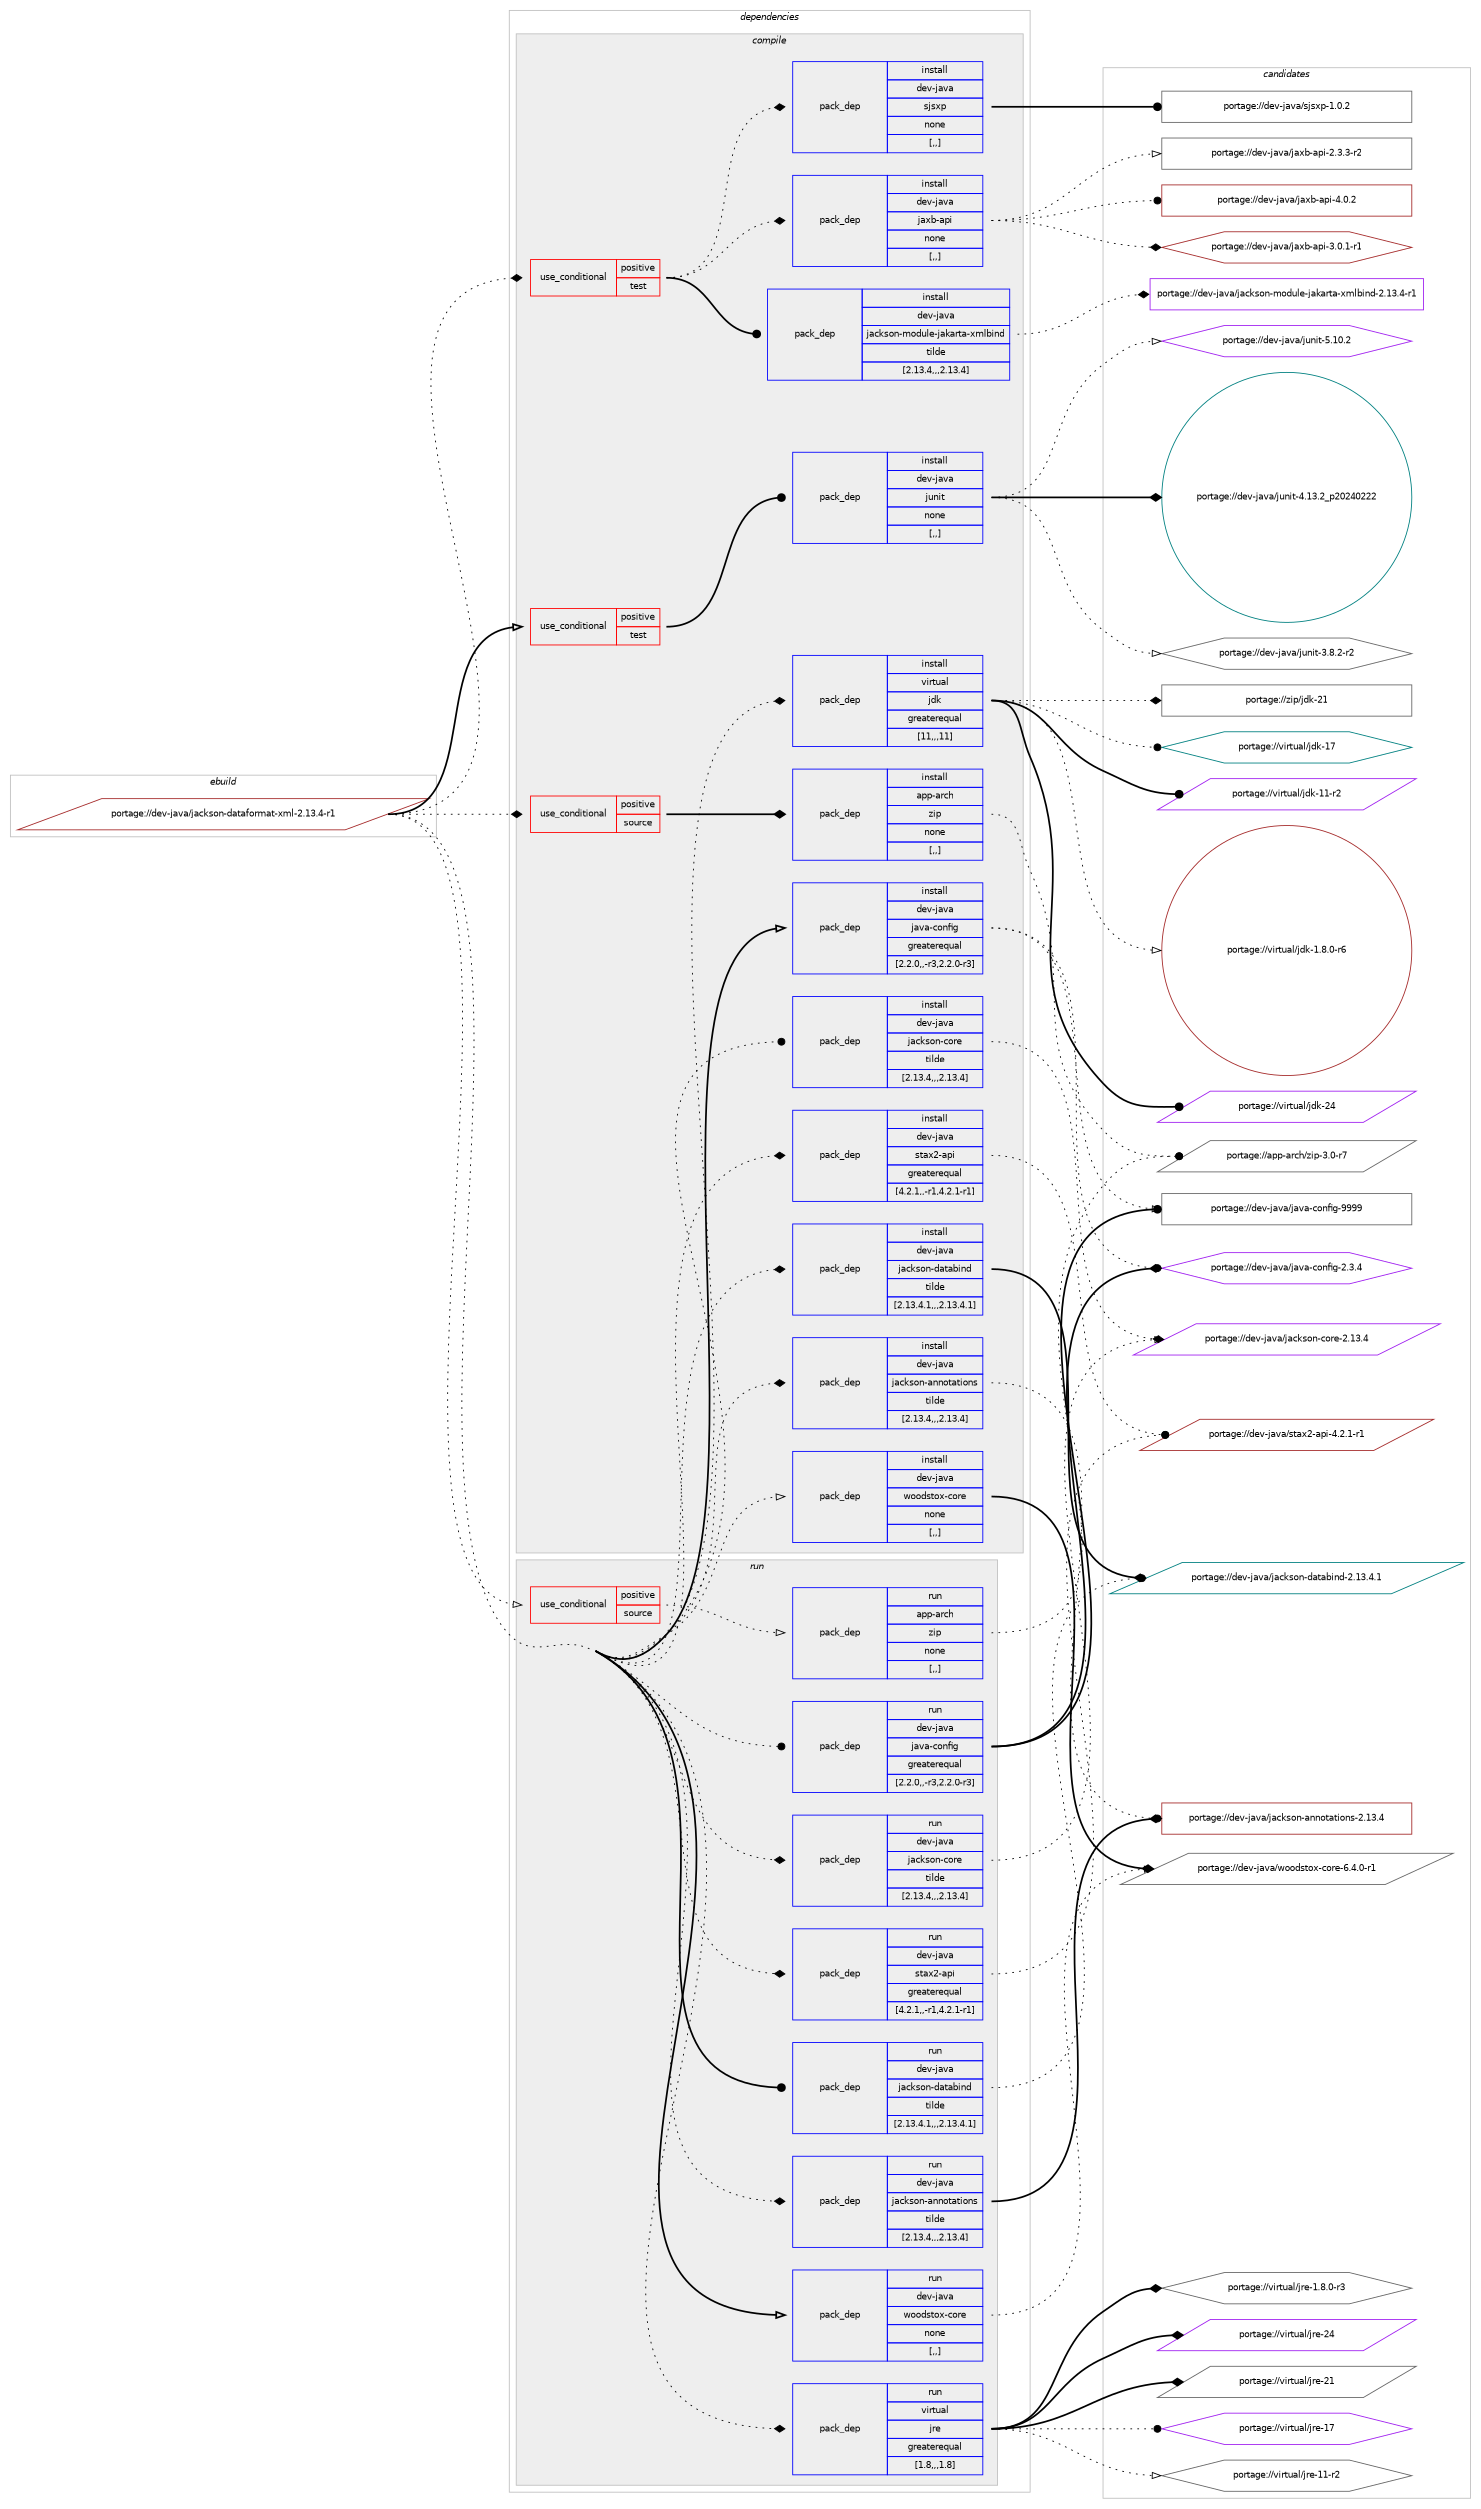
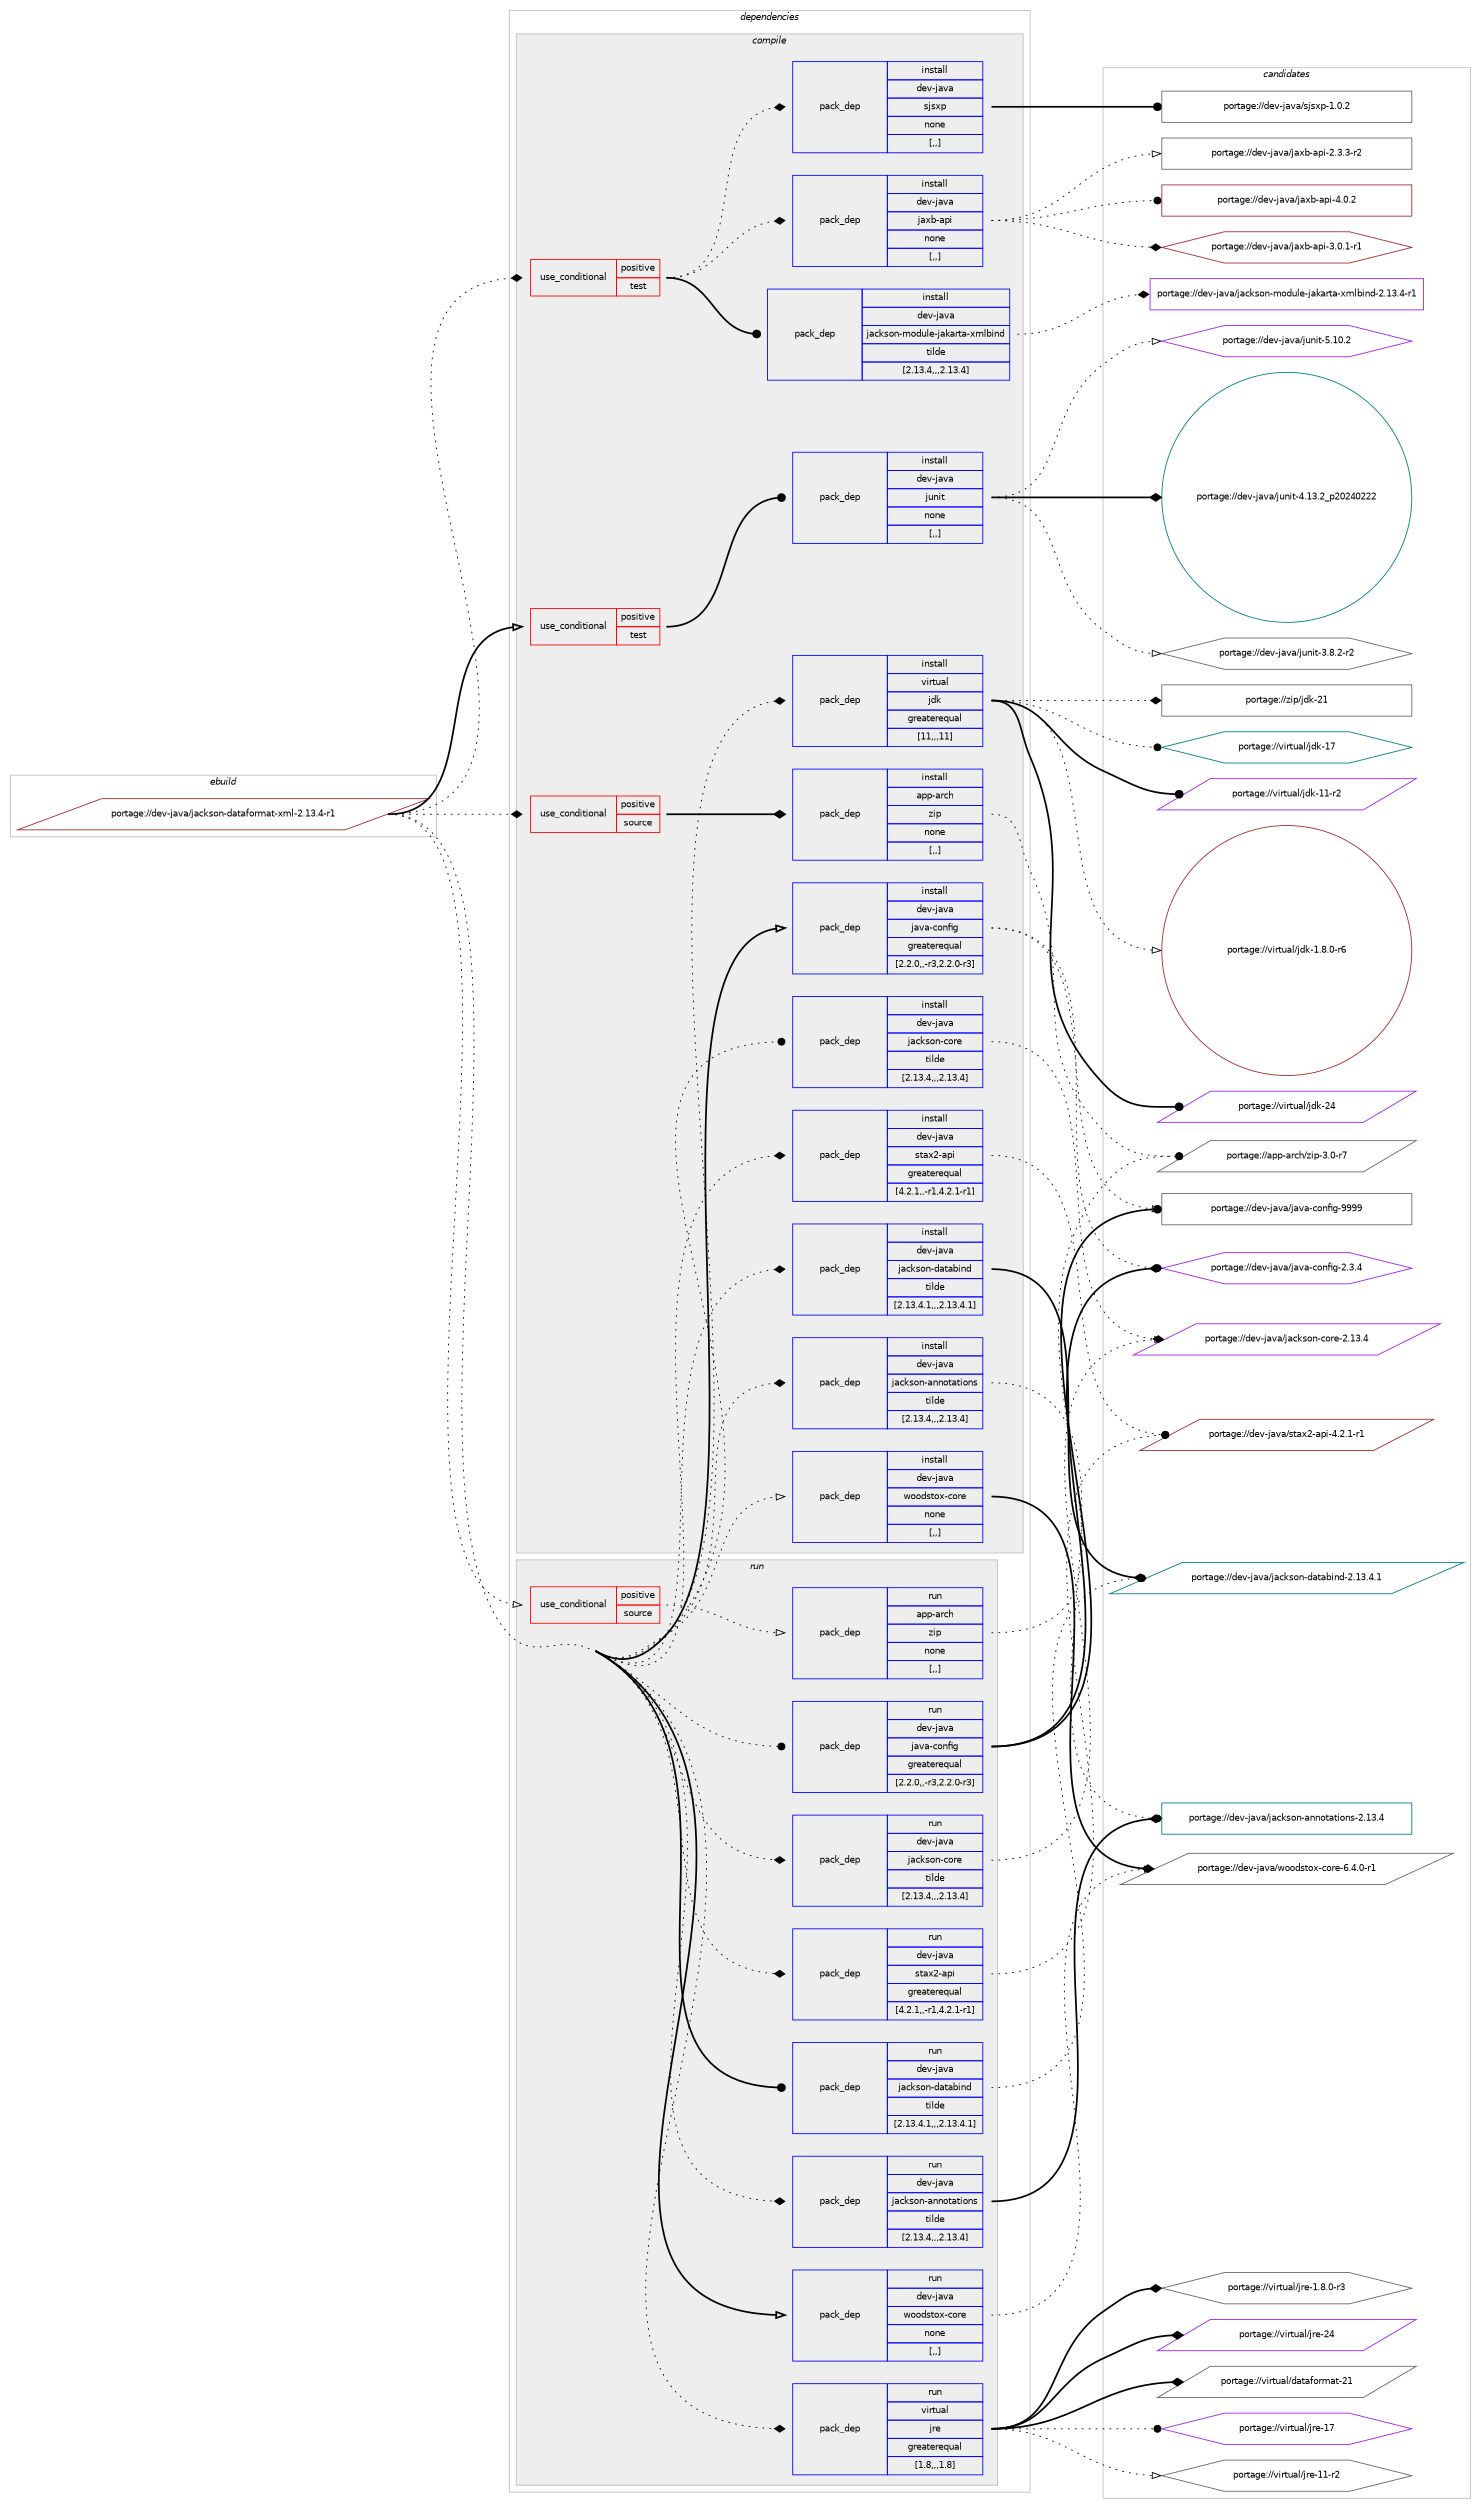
node "portage://dev-java/jackson-annotations-2.13.4": color brown -> teal
node "portage://virtual/jre-21": label "portage://virtual/jre-21" -> "portage://virtual/dataformat-21"
